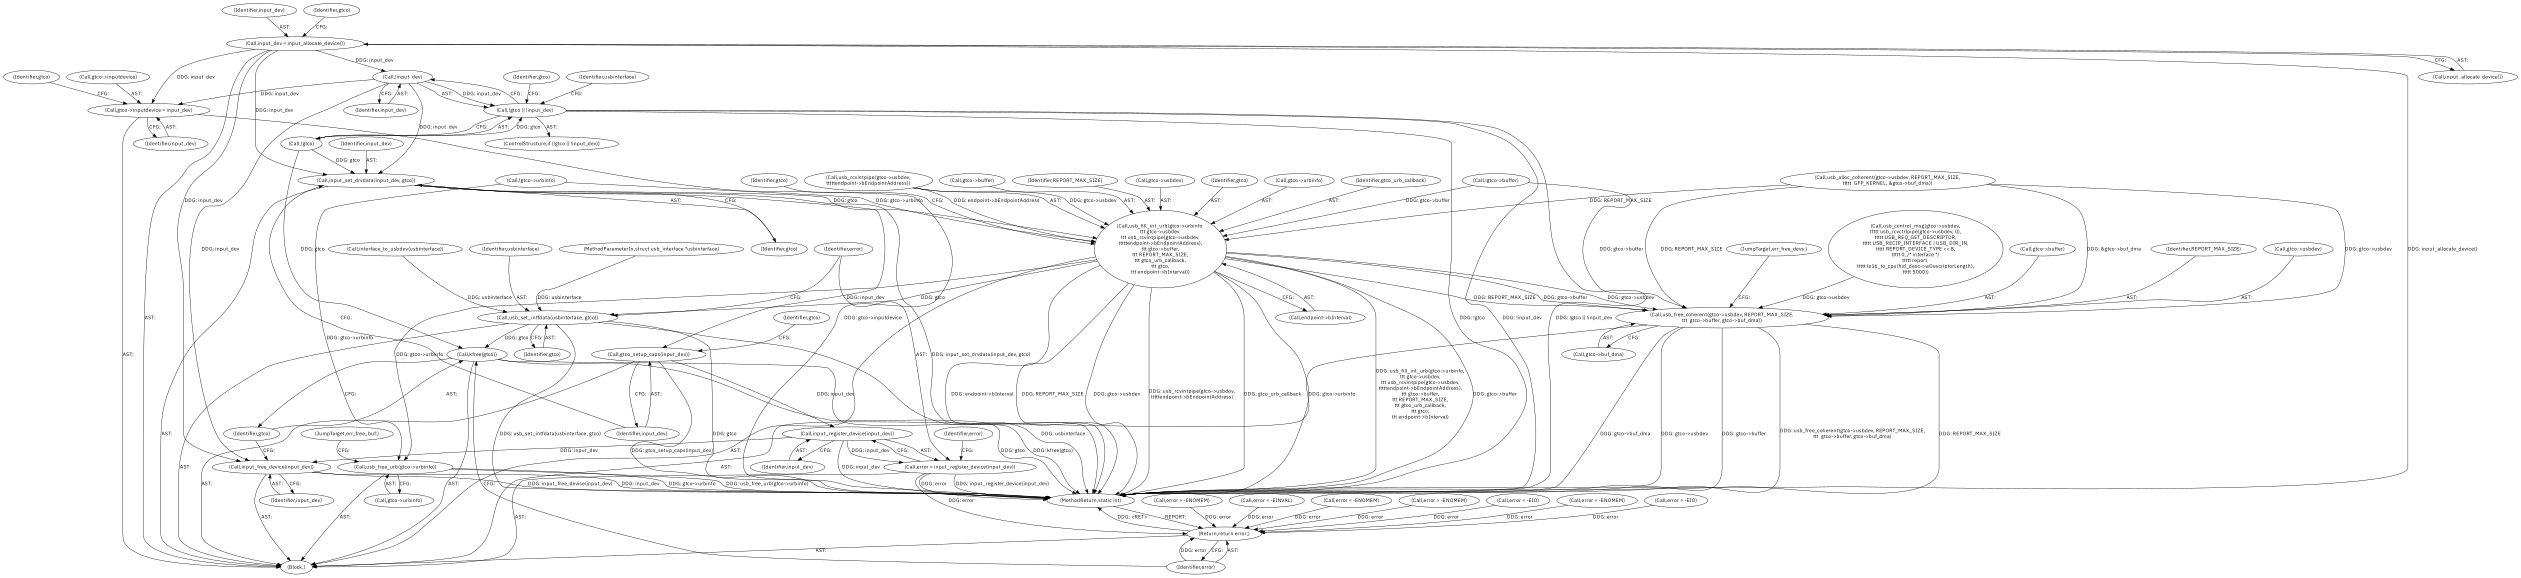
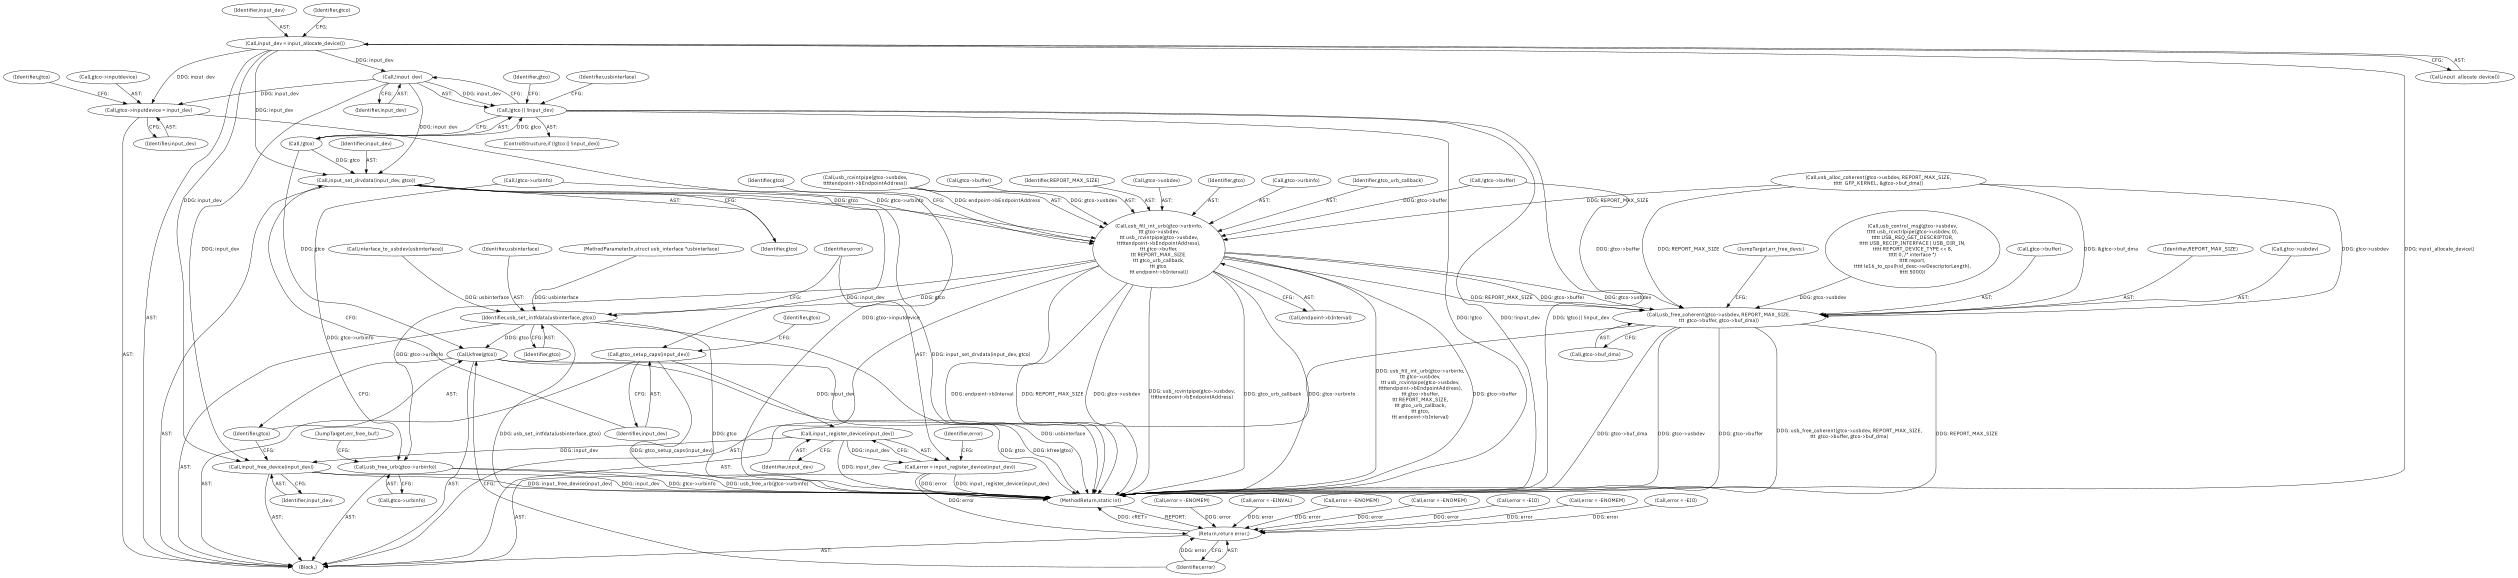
node "(Call,usb_set_intfdata(usbinterface, gtco))": label "(Call,usb_set_intfdata(usbinterface, gtco))" -> "(Identifier,usb_set_intfdata(usbinterface, gtco))"
